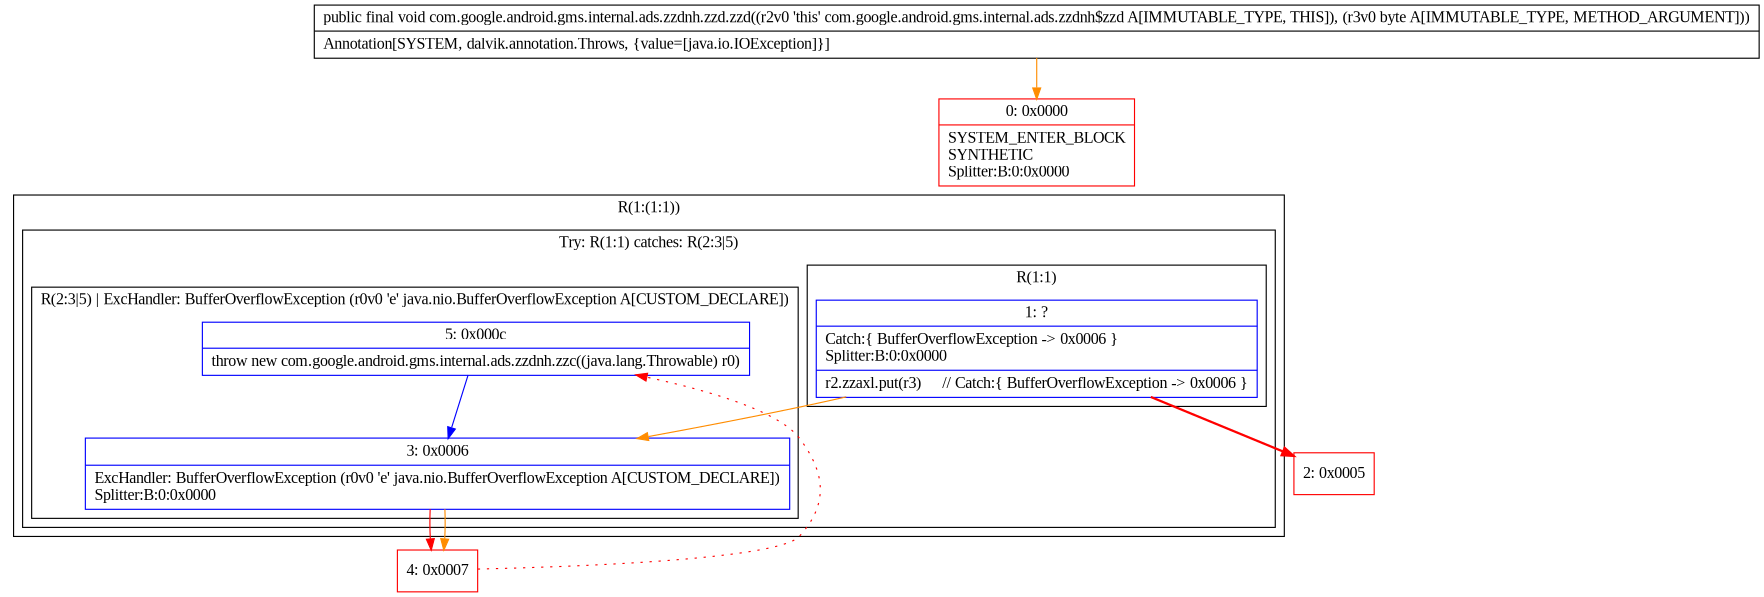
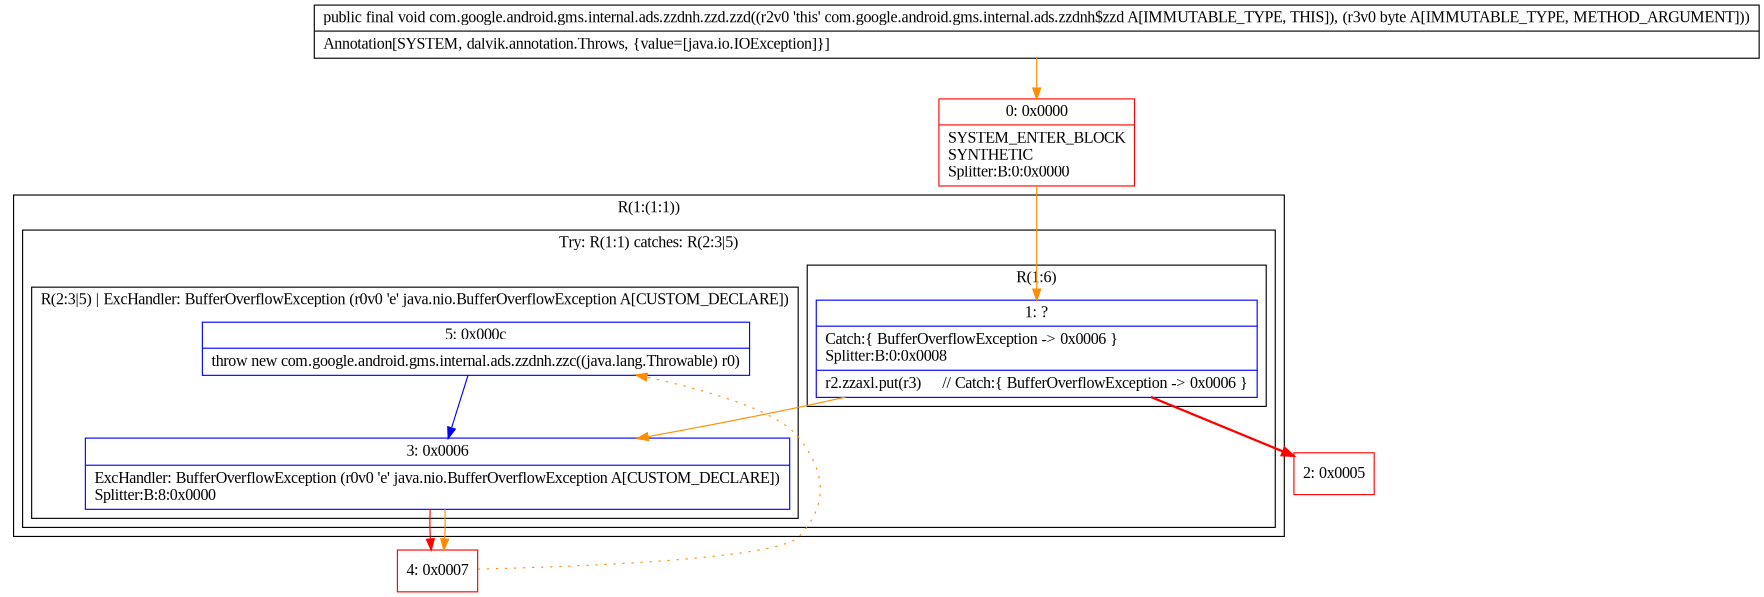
edge "0: 0x0000" -> "1: ?": added
cluster "R(1:1)": label "R(1:1)" -> "R(1:6)"
node "1: ?": text "Splitter:B:0:0x0000" -> "Splitter:B:0:0x0008"
node "3: 0x0006": text "Splitter:B:0:0x0000" -> "Splitter:B:8:0x0000"
edge "4: 0x0007" -> "5: 0x000c": color red -> darkorange
